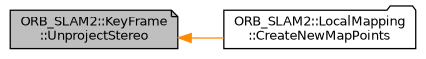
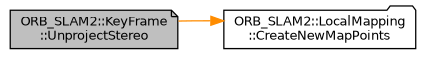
edge "ORB_SLAM2::LocalMapping ::CreateNewMapPoints" -> "ORB_SLAM2::KeyFrame ::UnprojectStereo": reversed
